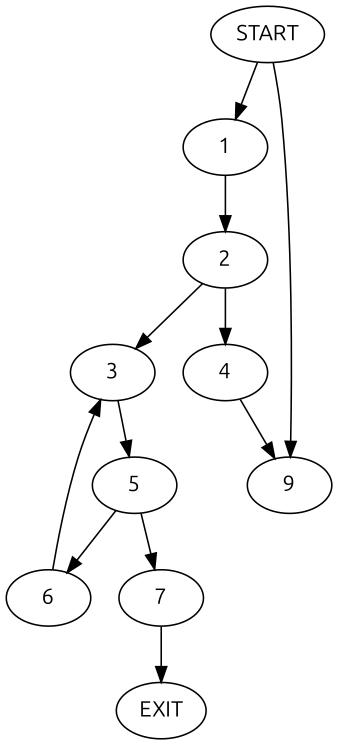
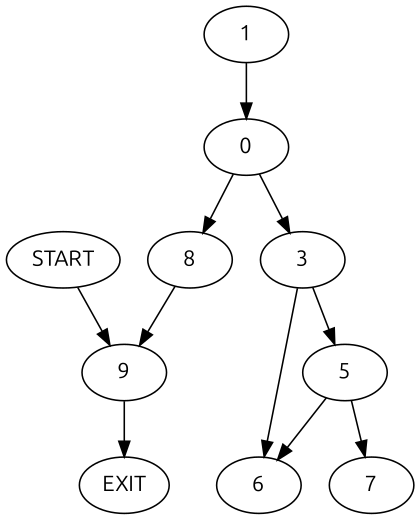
edge "START" -> "1": removed
node "2": label "2" -> "0"
node "4": label "4" -> "8"
edge "6" -> "3": reversed
edge "7" -> "EXIT": now "9" -> "EXIT"
